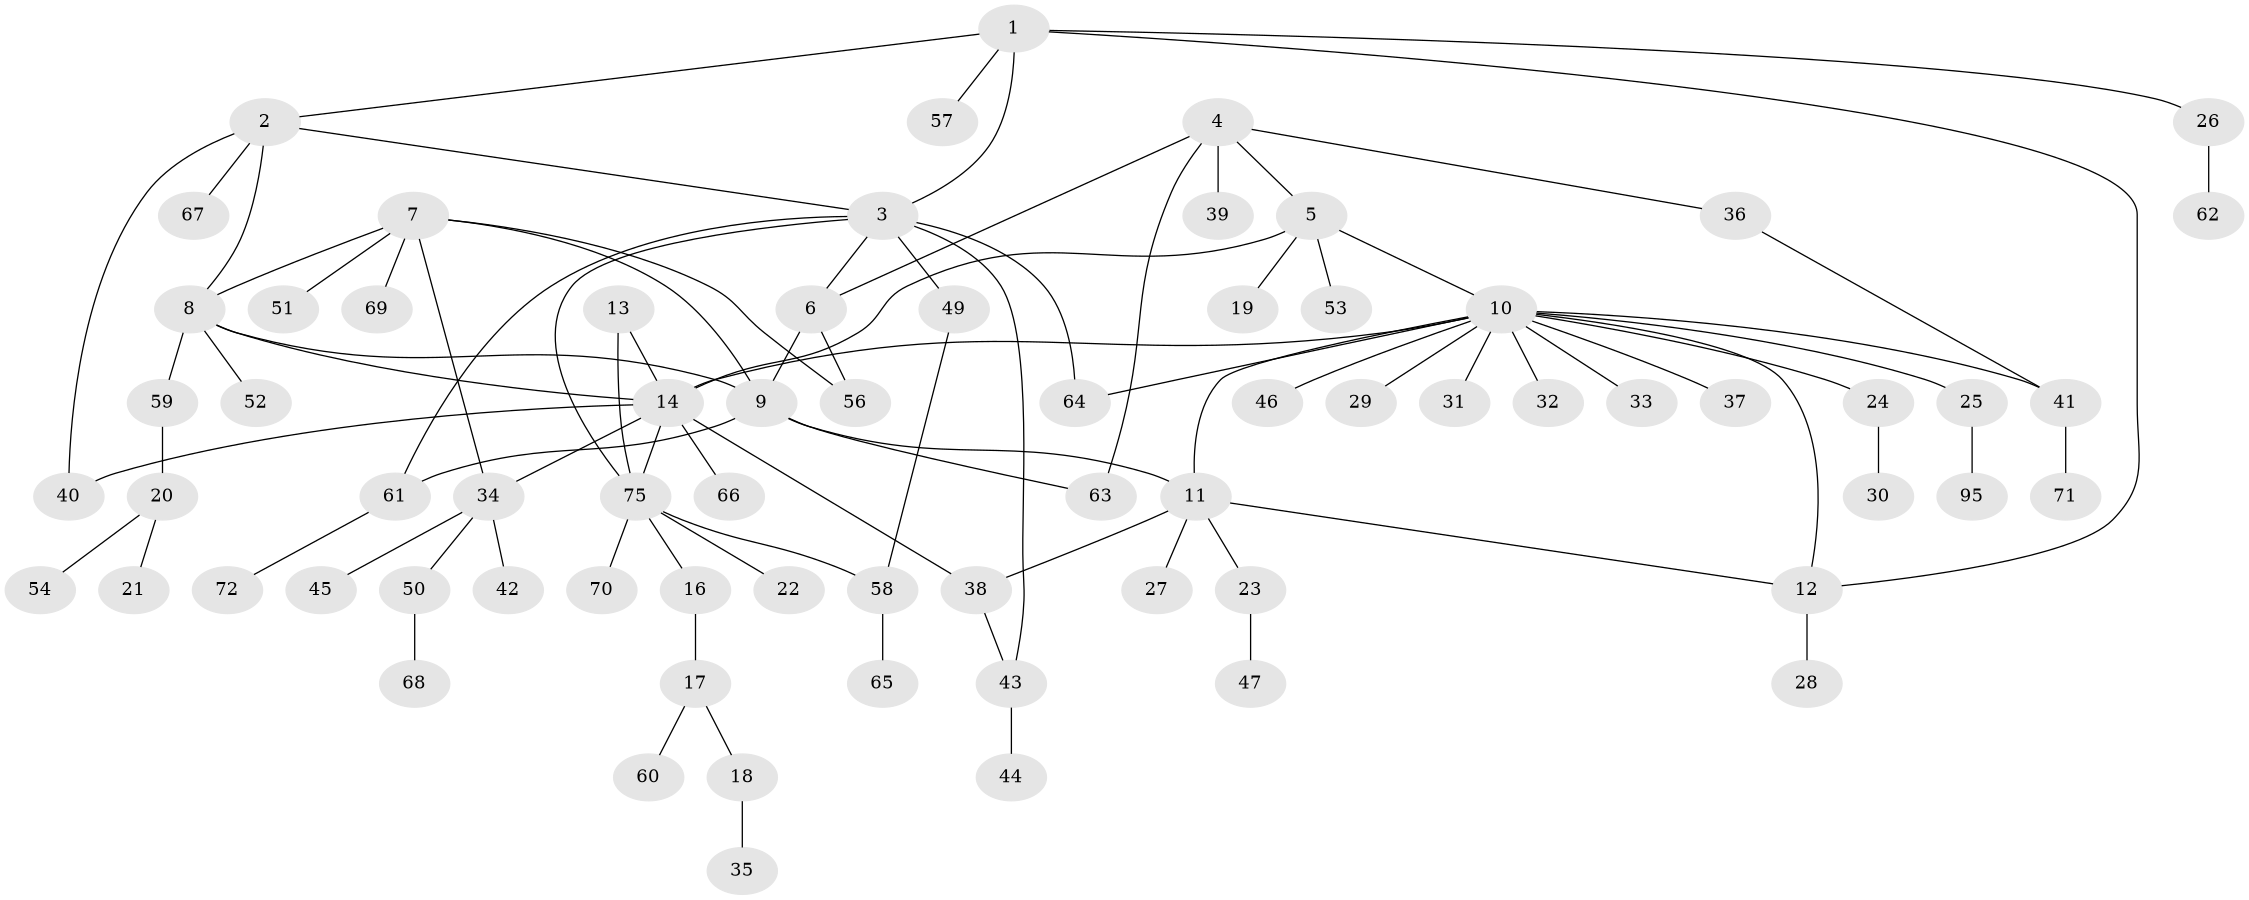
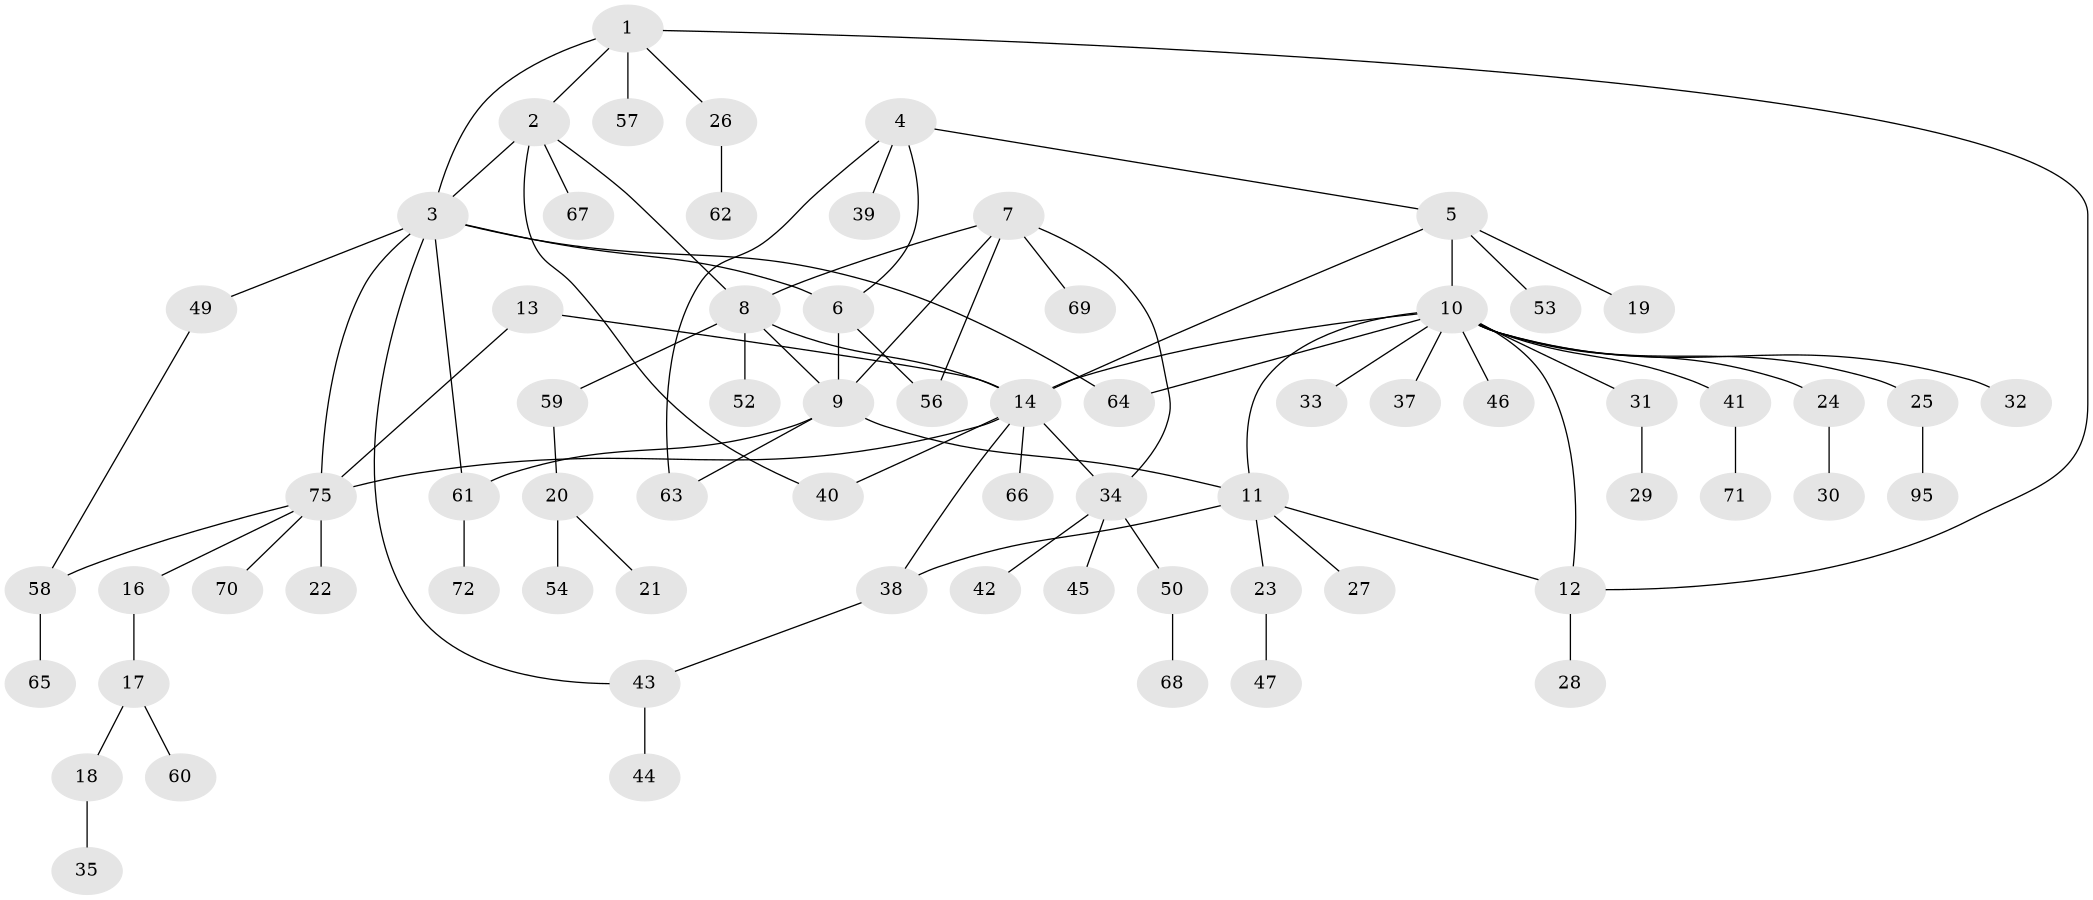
node "36": removed
node "51": removed
edge "10" -- "29": now "31" -- "29"
